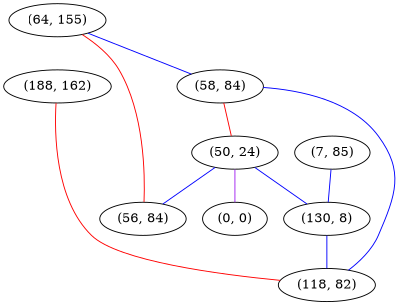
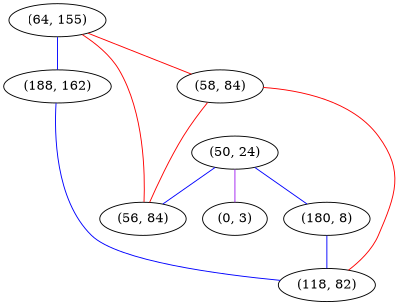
edge "(64, 155)" -- "(188, 162)": added
edge "(64, 155)" -- "(58, 84)": color blue -> red
edge "(58, 84)" -- "(50, 24)": now "(58, 84)" -- "(56, 84)"
edge "(58, 84)" -- "(118, 82)": color blue -> red
node "(7, 85)": removed
node "(0, 0)": label "(0, 0)" -> "(0, 3)"
node "(130, 8)": label "(130, 8)" -> "(180, 8)"
edge "(188, 162)" -- "(118, 82)": color red -> blue
